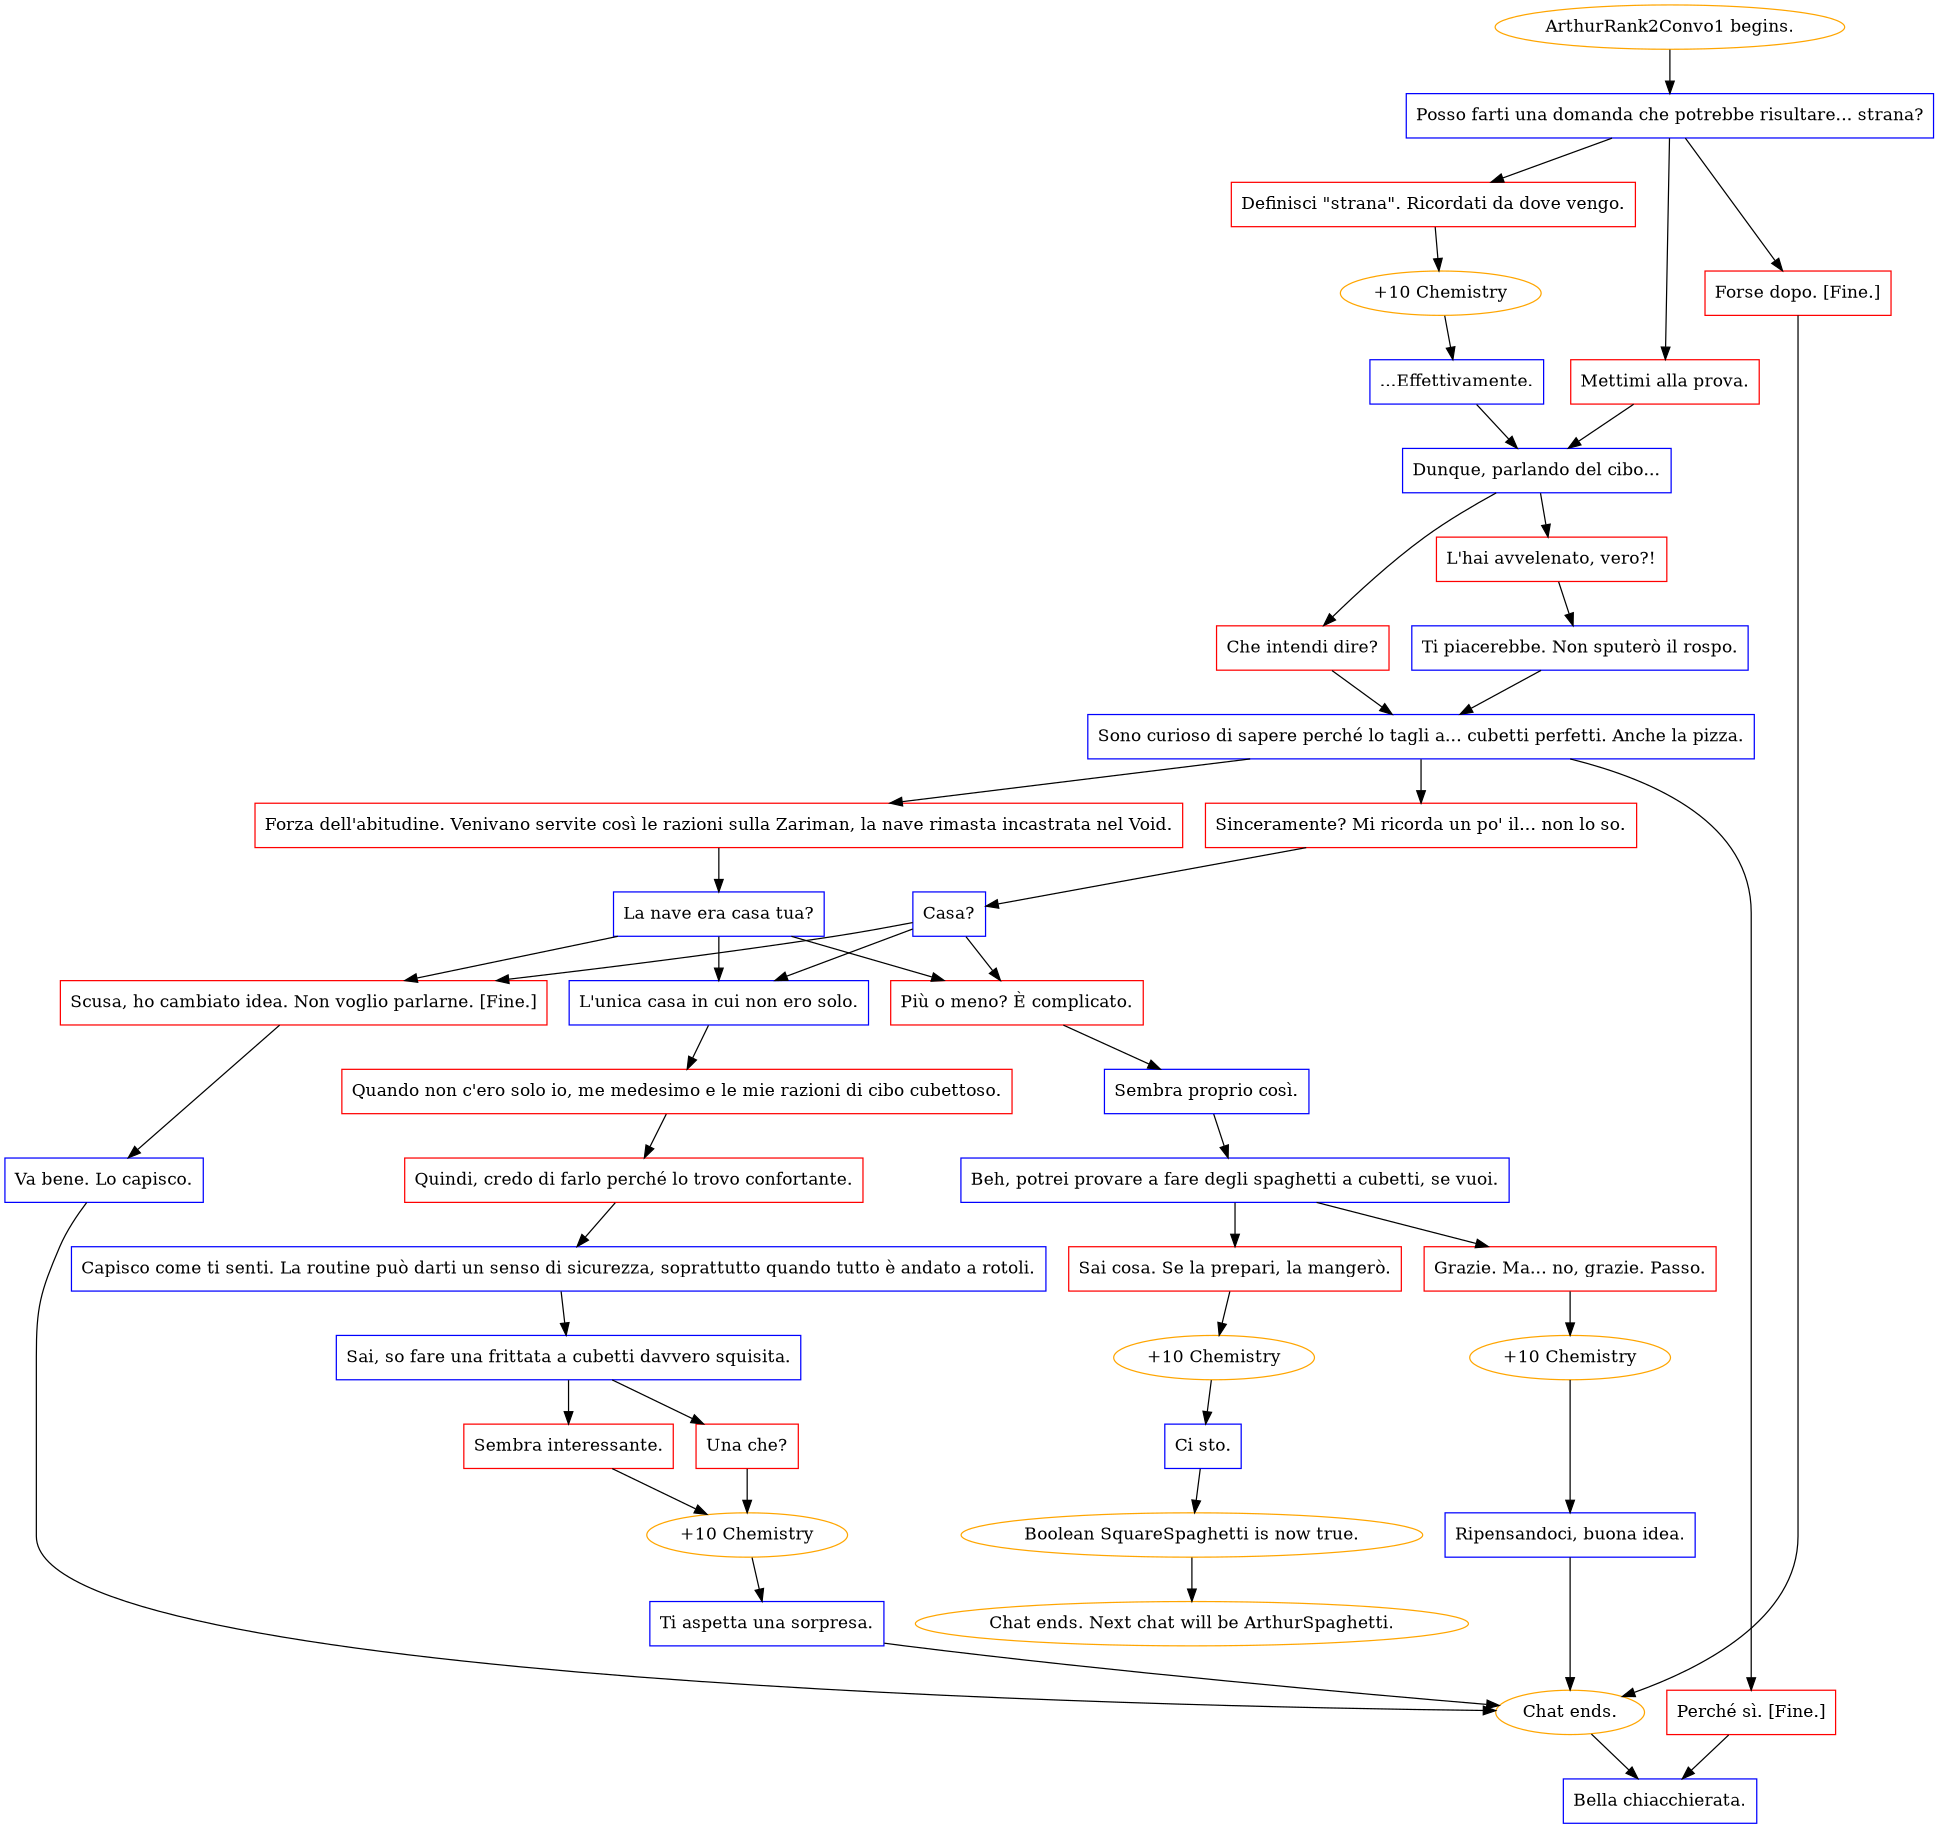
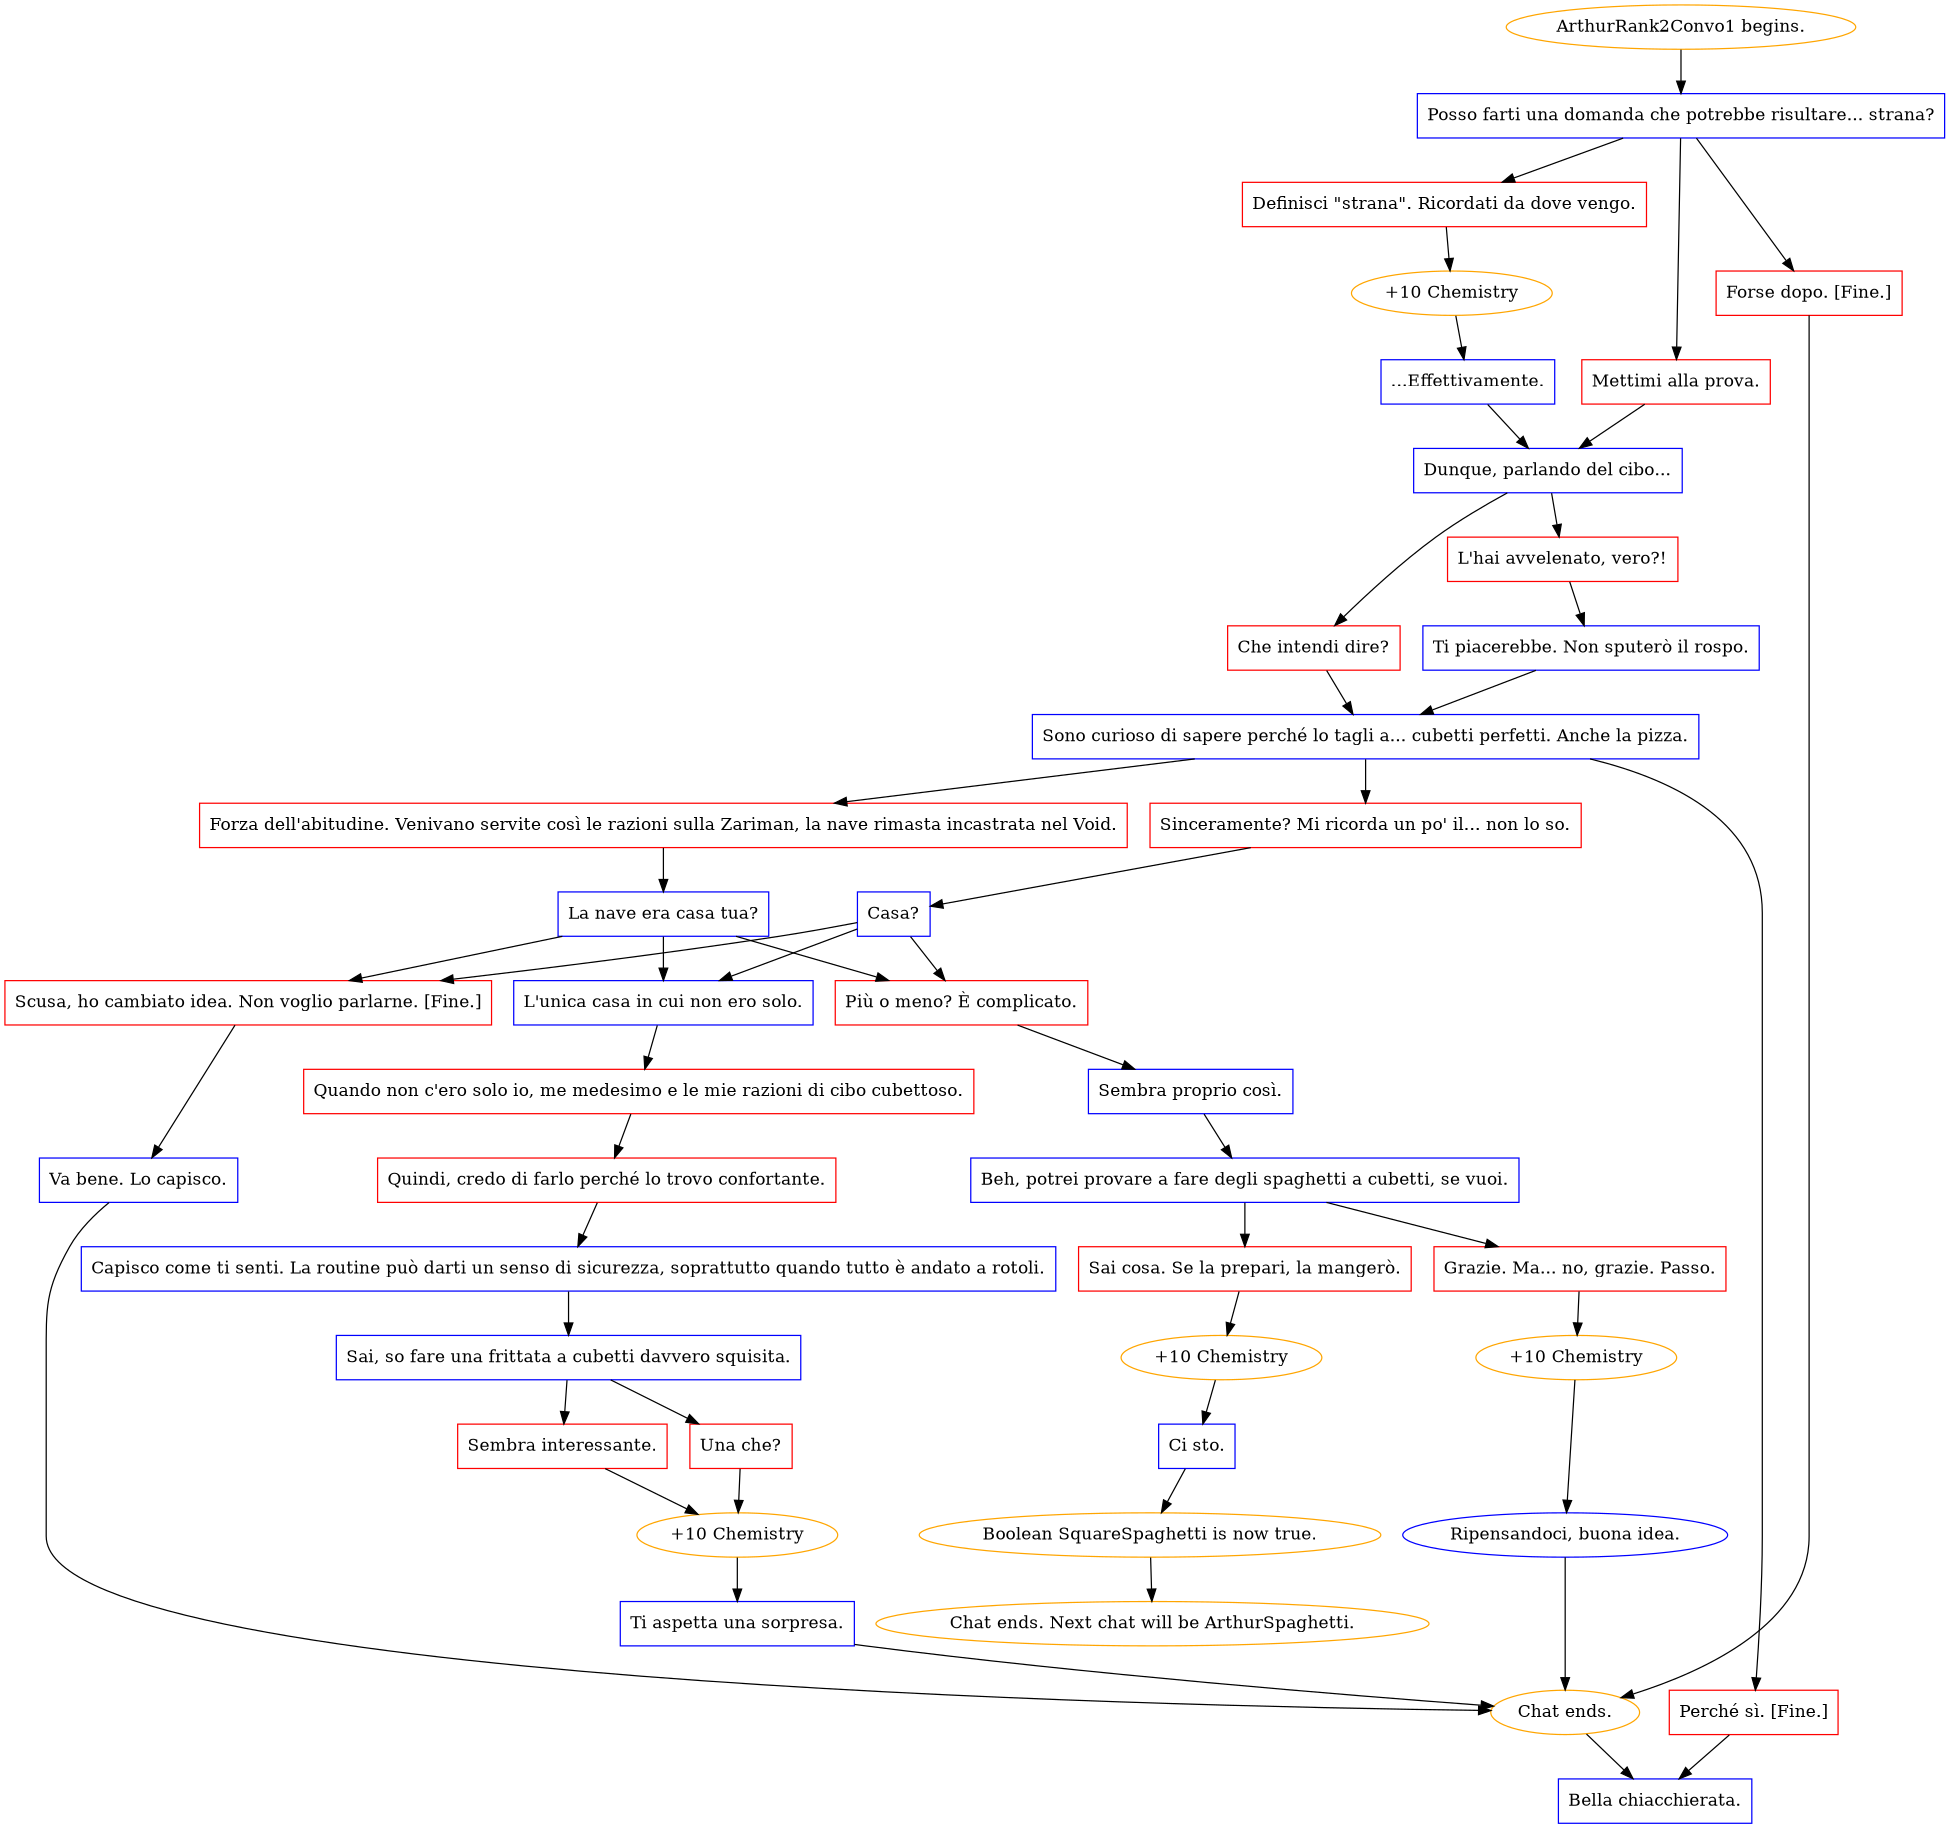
node "Ripensandoci, buona idea.": shape box -> ellipse
